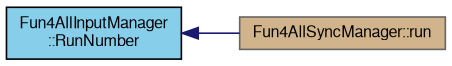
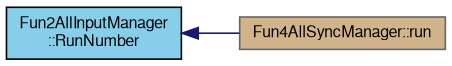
node "Fun4AllInputManager ::RunNumber": label "Fun4AllInputManager ::RunNumber" -> "Fun2AllInputManager ::RunNumber"
